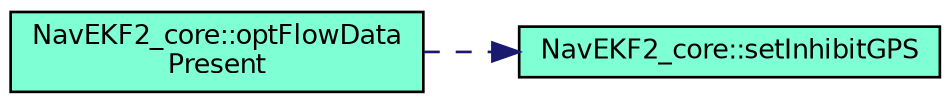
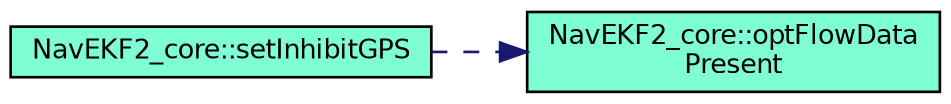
edge "NavEKF2_core::optFlowData Present" -> "NavEKF2_core::setInhibitGPS": reversed
